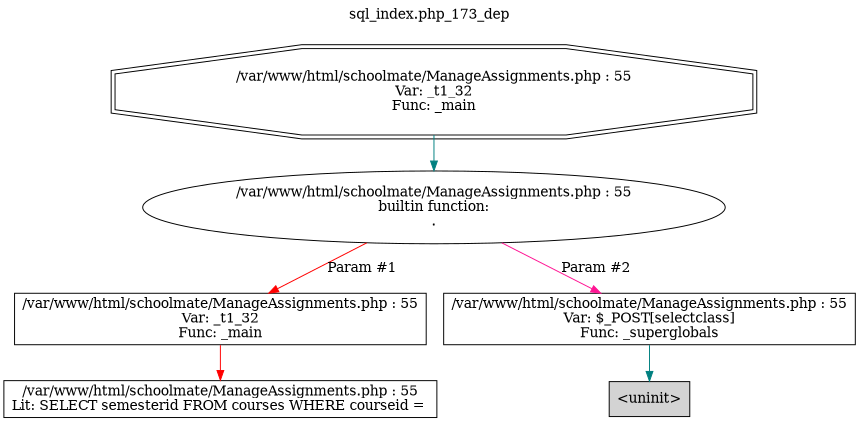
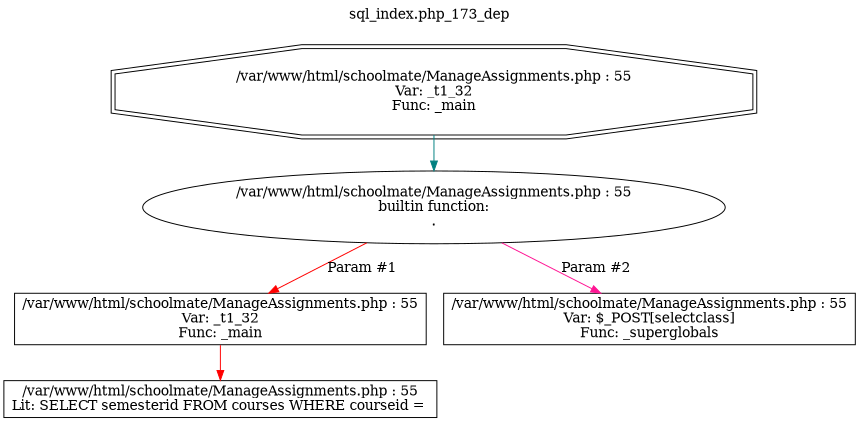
node "<uninit>": removed
